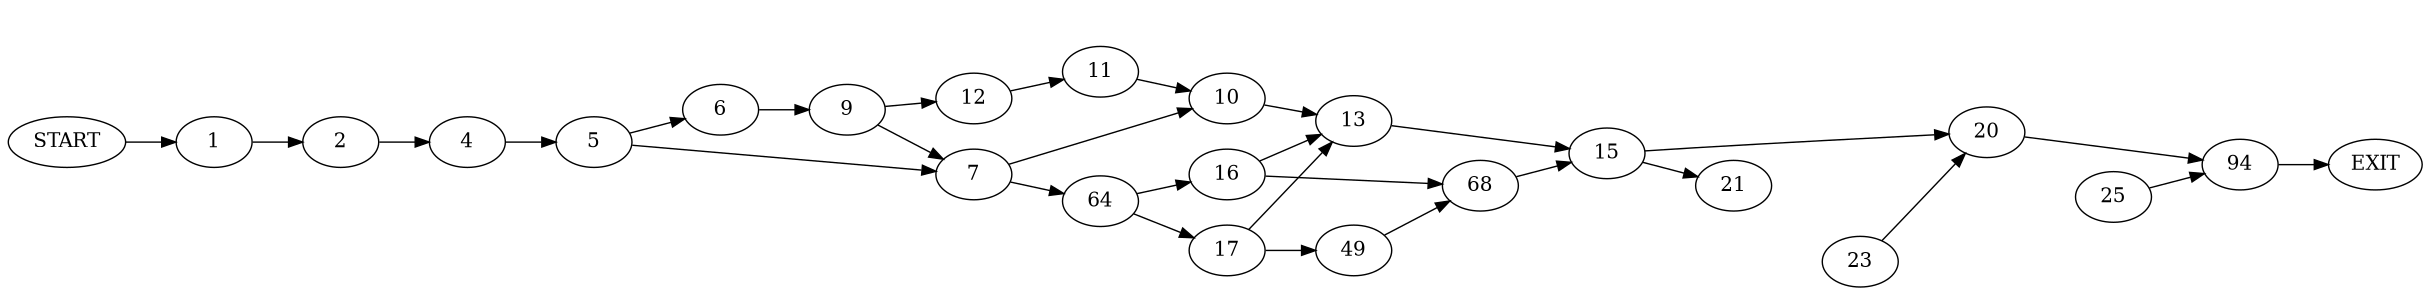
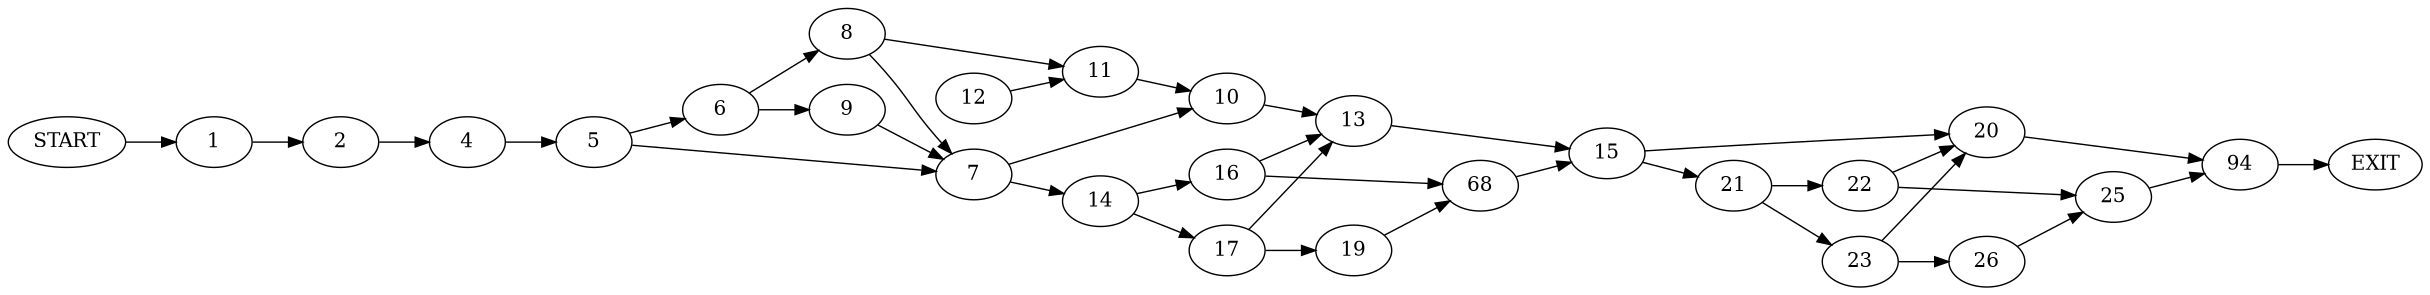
node "8": added
edge "9" -> "12": removed
node "22": added
node "64": label "64" -> "14"
edge "21" -> "23": added
node "49": label "49" -> "19"
node "26": added
